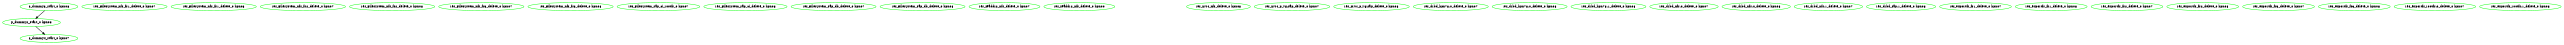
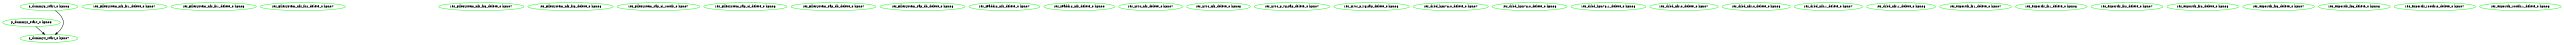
node "res_Filesystem_nfs_fs2_delete_0 hpn08": removed
node "res_LVM_nfs_delete_0 hpn07": added
node "res_drbd_sap:1_delete_0 hpn08": label "res_drbd_sap:1_delete_0 hpn08" -> "res_drbd_nfs:1_delete_0 hpn08"
edge "p_dummy3_start_0 hpn08" -> "p_dummy2_start_0 hpn08": now "p_dummy3_start_0 hpn08" -> "p_dummy4_start_0 hpn07"
